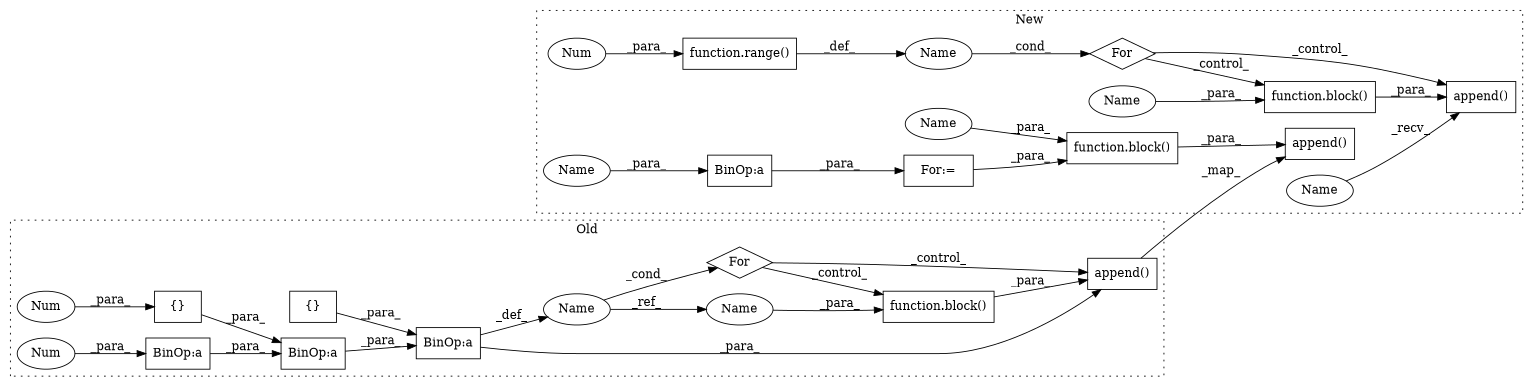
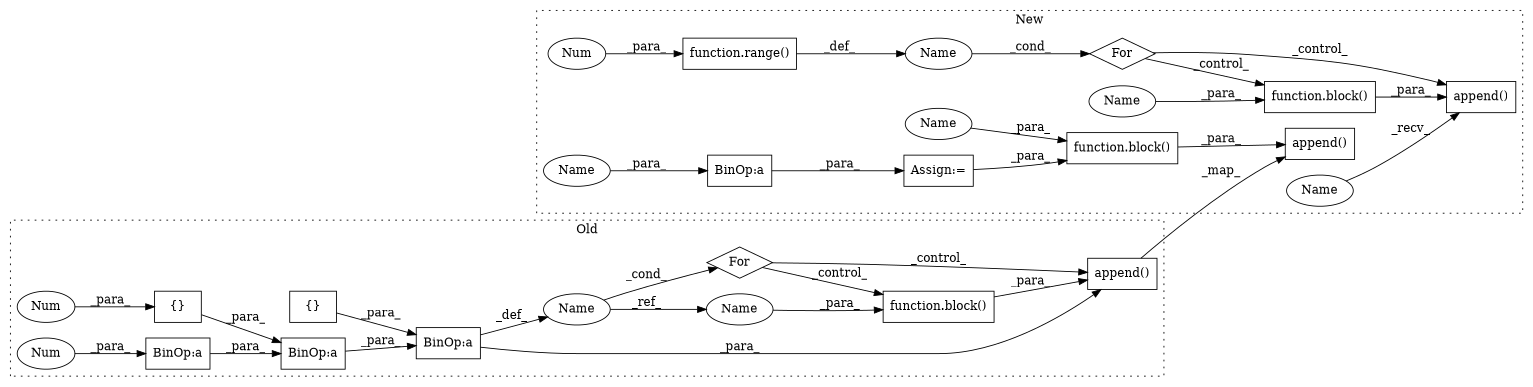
node "For:=": label "For:=" -> "Assign:="
